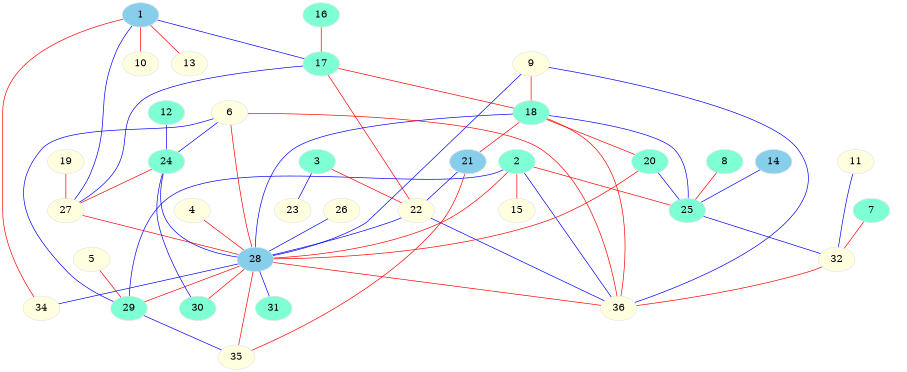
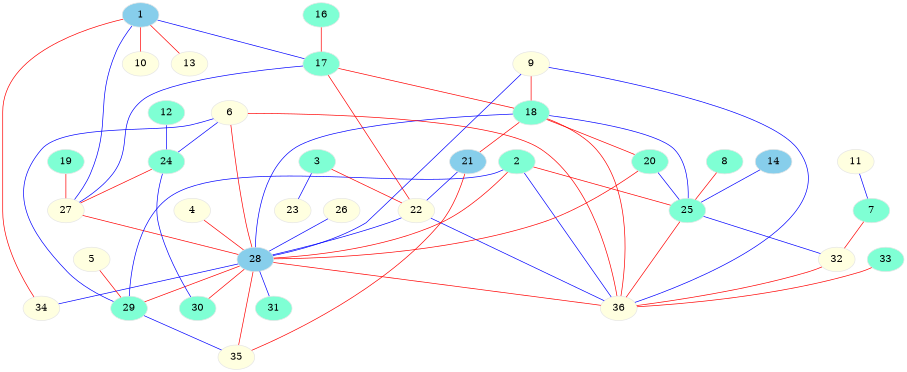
node "19": fillcolor lightyellow -> aquamarine
edge "11" -- "32": now "11" -- "7"
node "15": removed
edge "24" -- "28": removed
edge "25" -- "36": added
node "33": added
